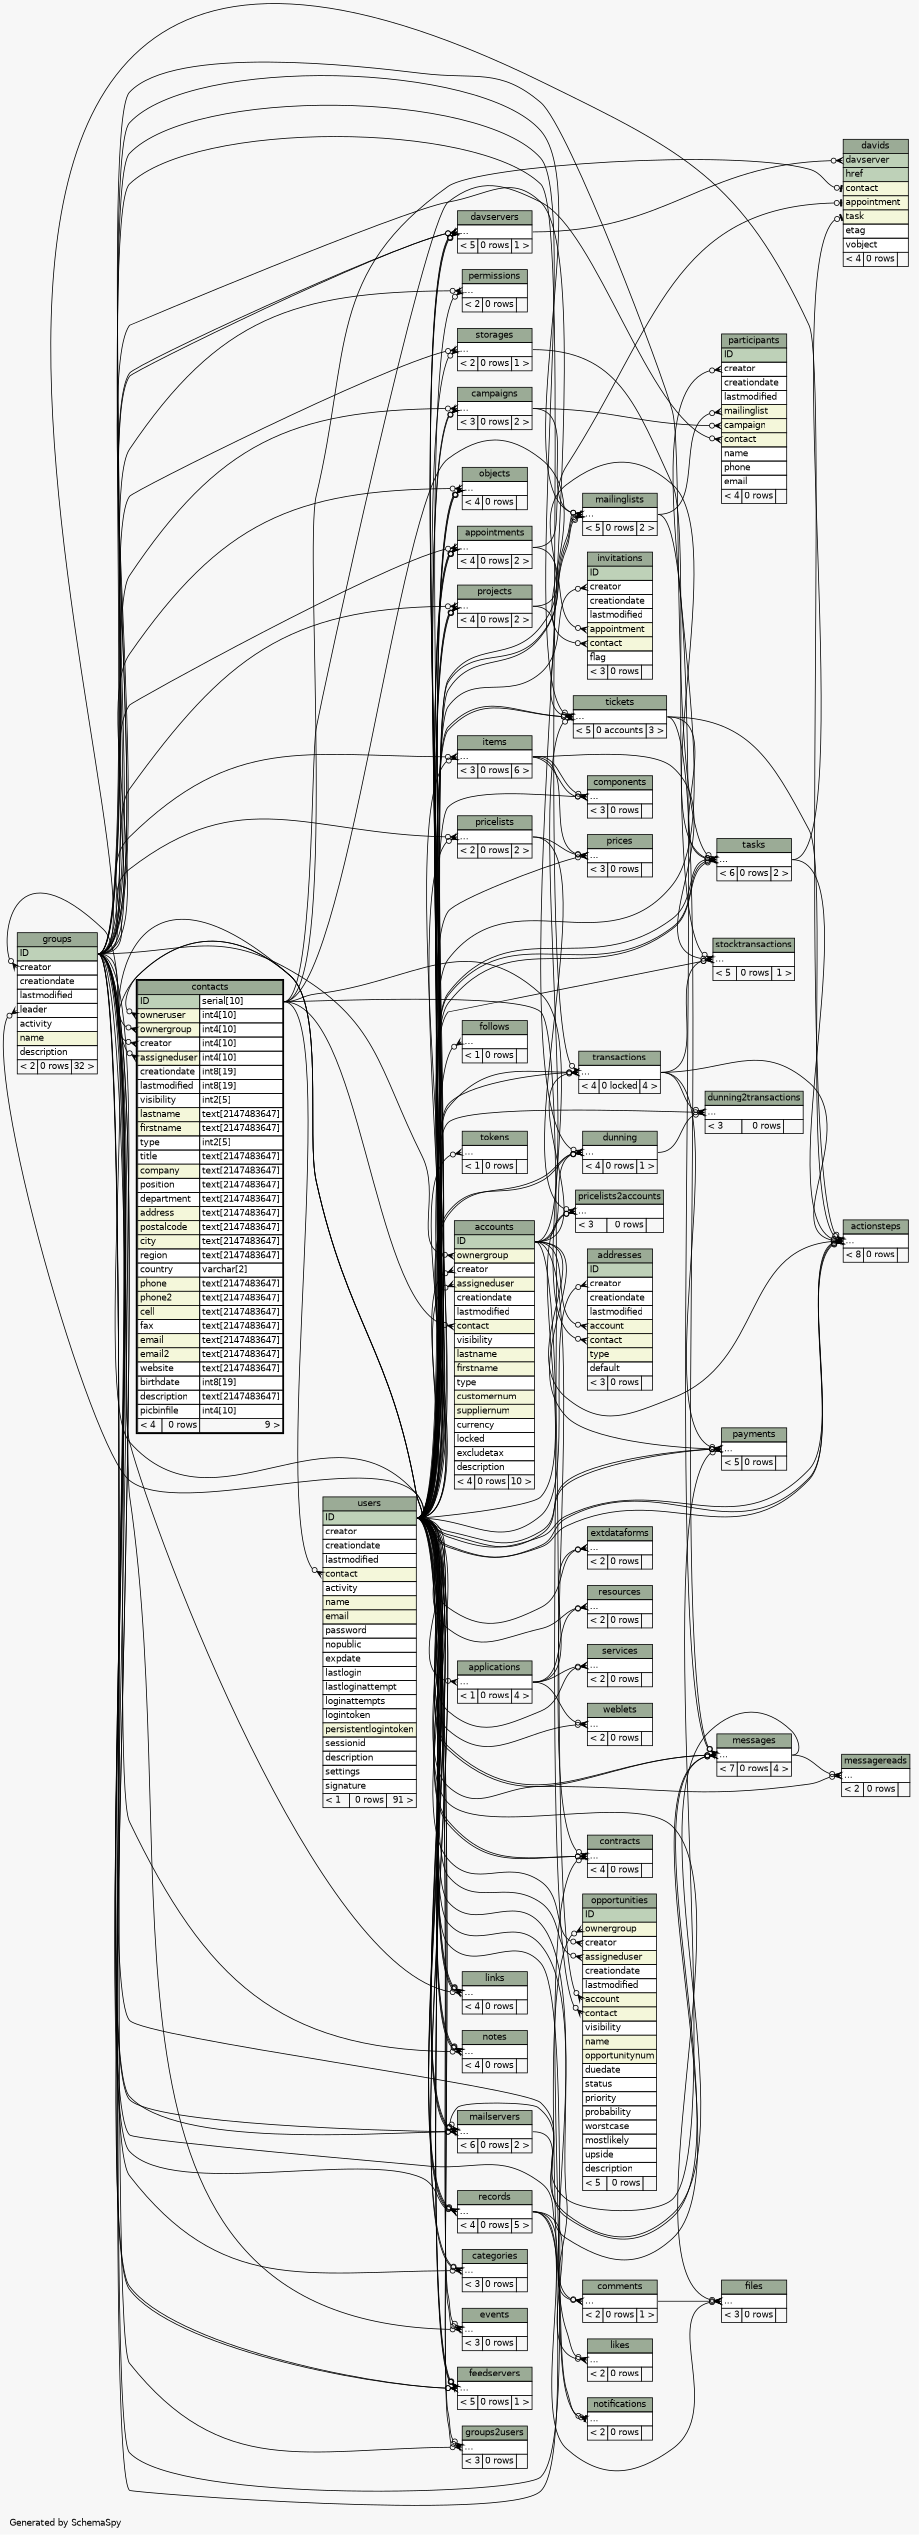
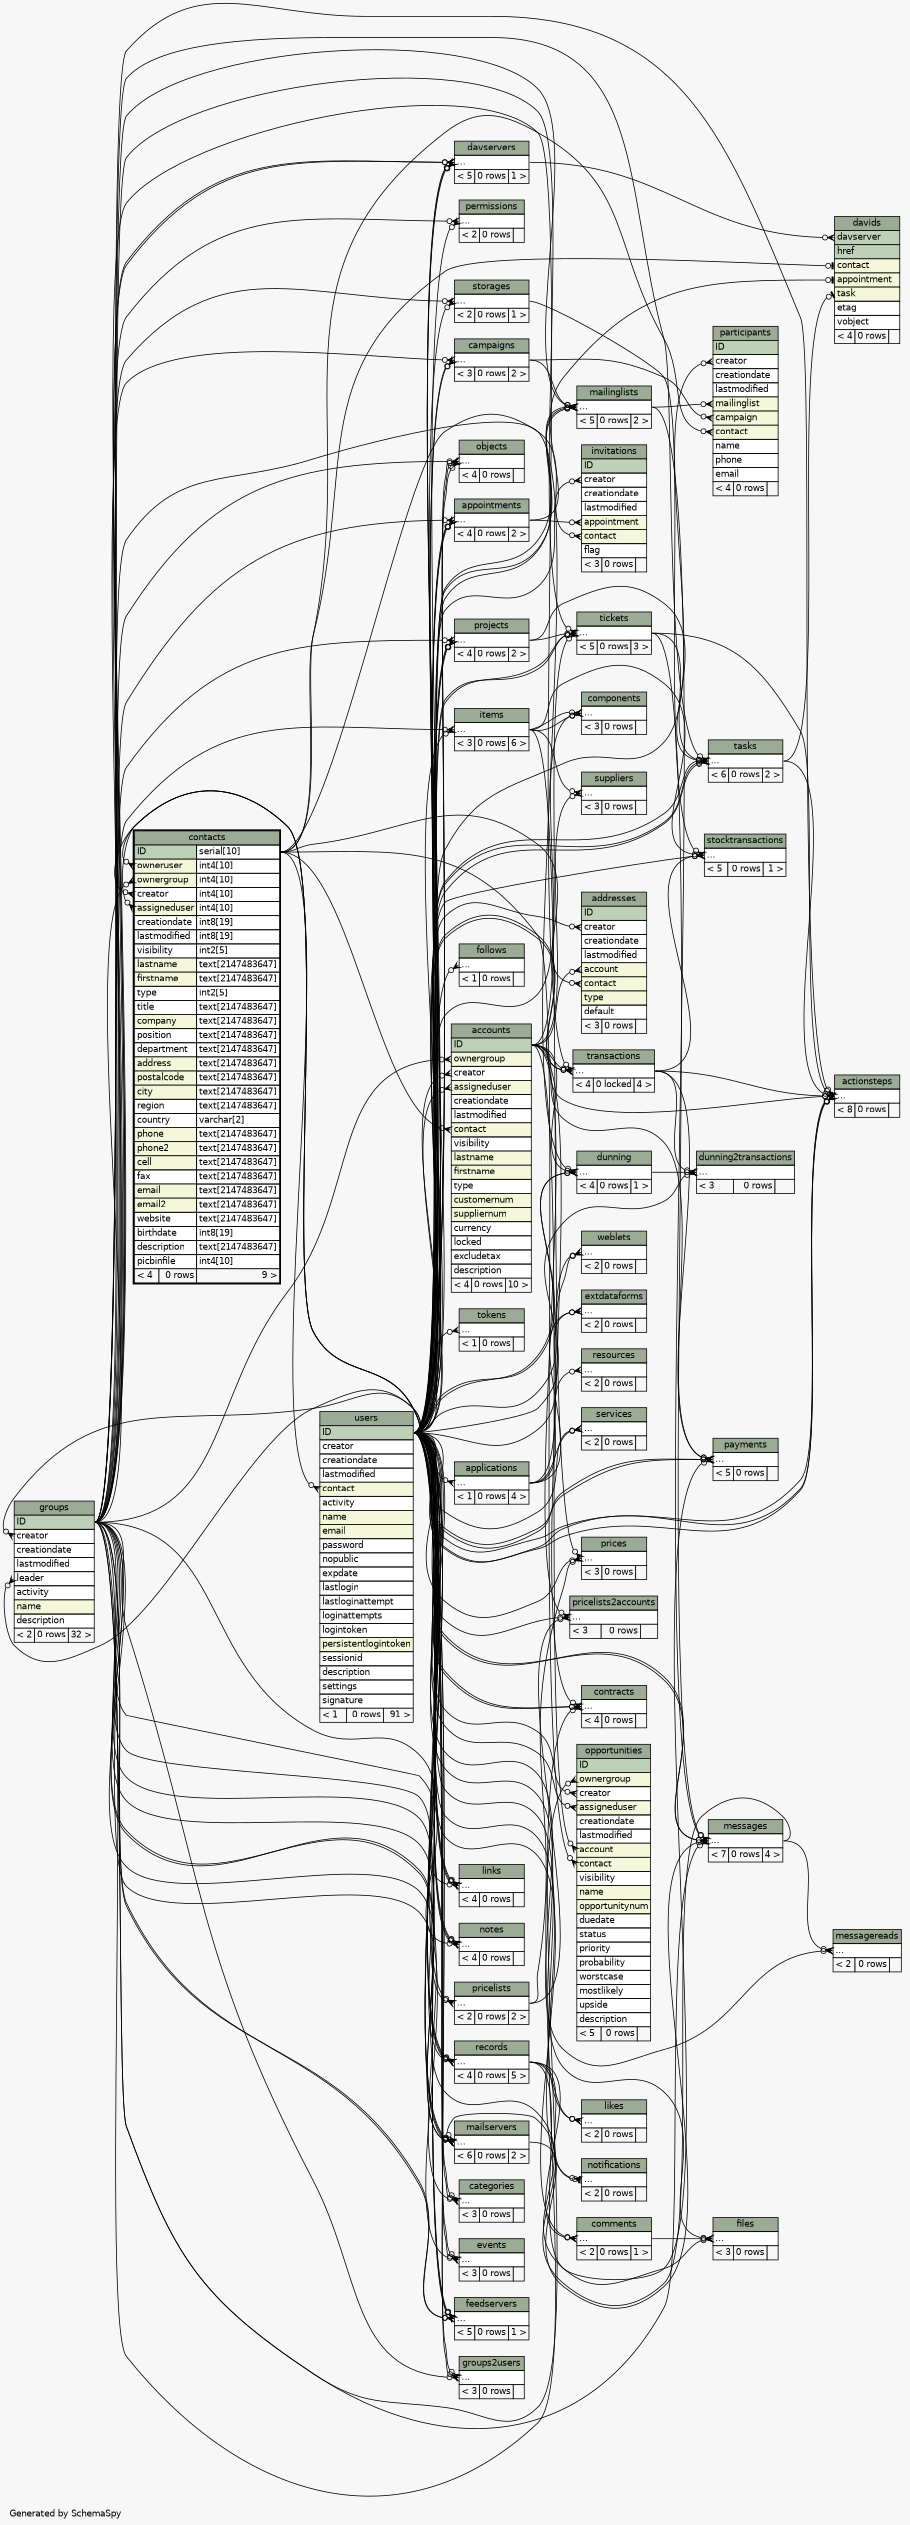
node "tickets": text "0 accounts" -> "0 rows"
node "suppliers": added
edge "users" -> "resources": removed
